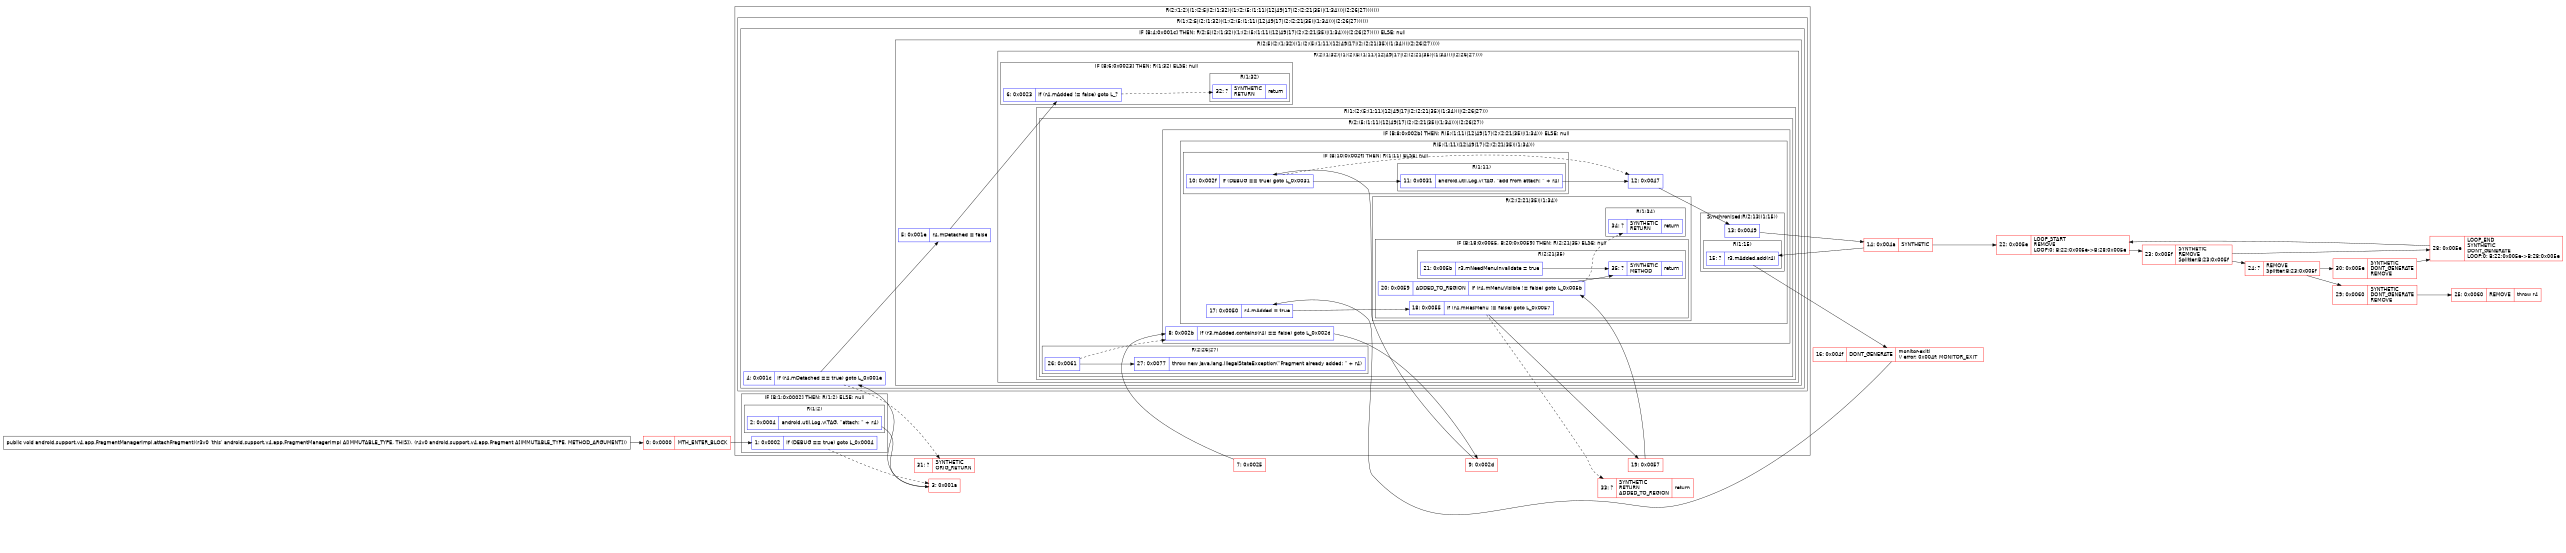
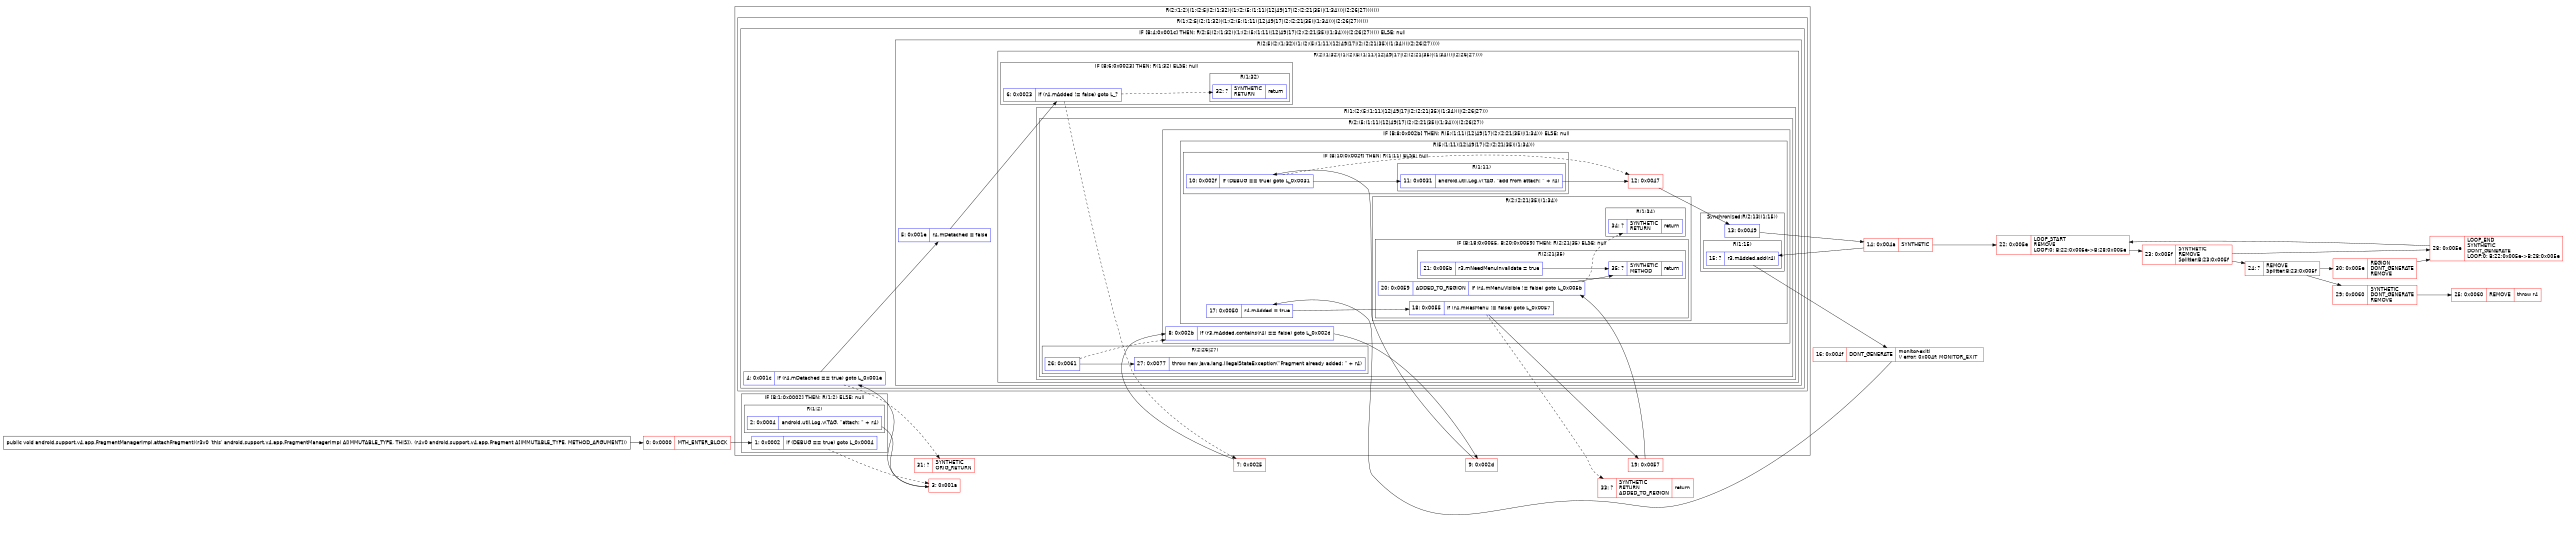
node "12: 0x0047": color blue -> red
node "30: 0x005e": text "SYNTHETIC" -> "REGION"
edge "6: 0x0023" -> "7: 0x0025": added
